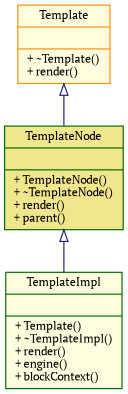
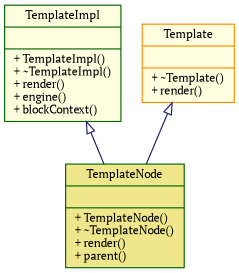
edge "TemplateImpl" -> "TemplateNode": reversed
node "TemplateImpl": text "+ Template()" -> "+ TemplateImpl()"
